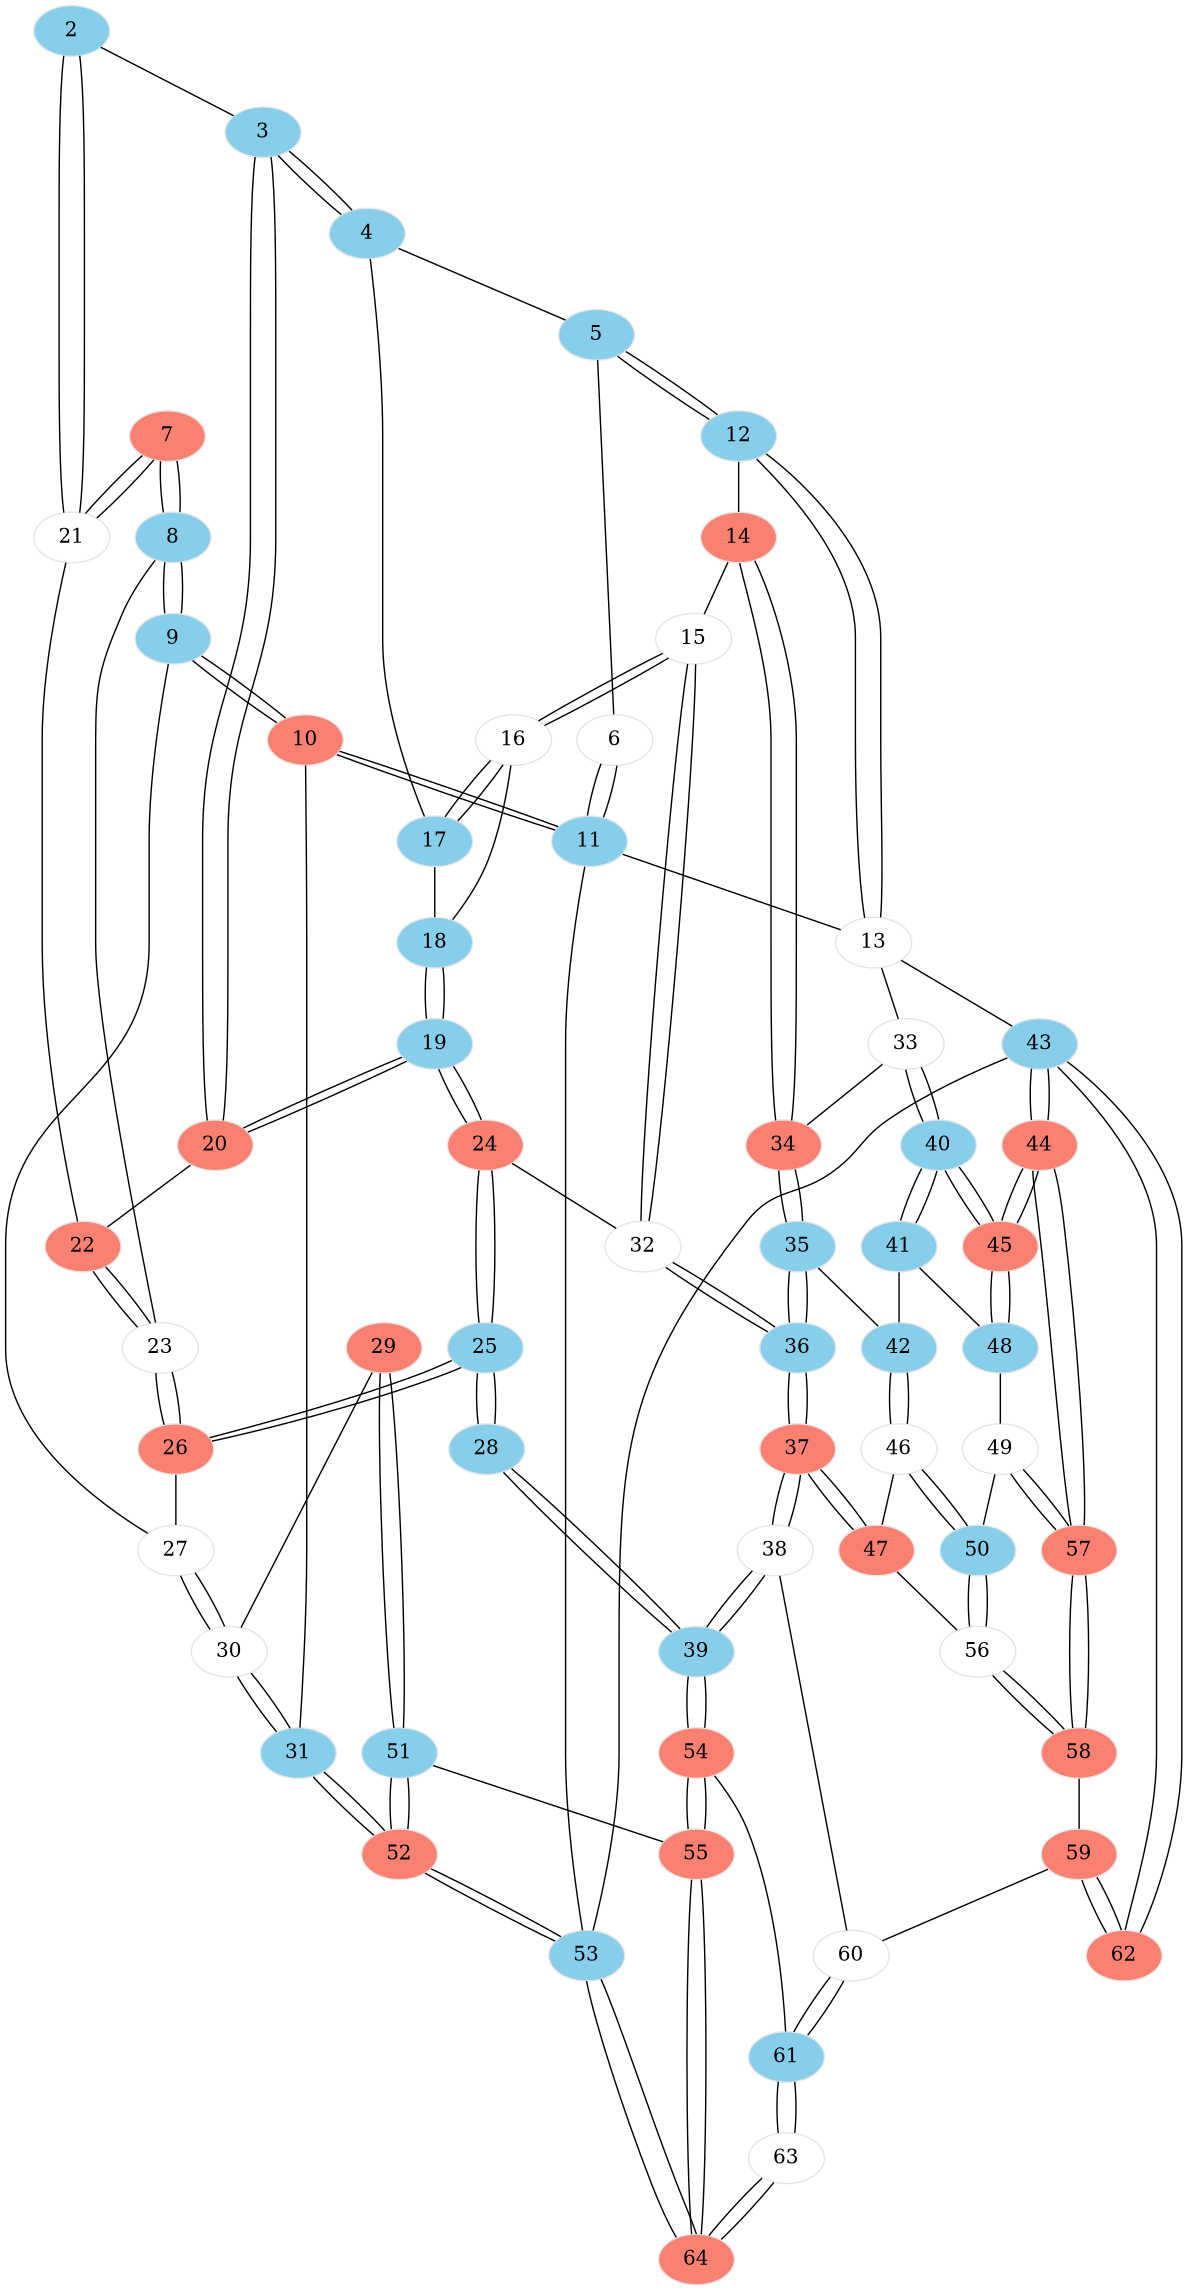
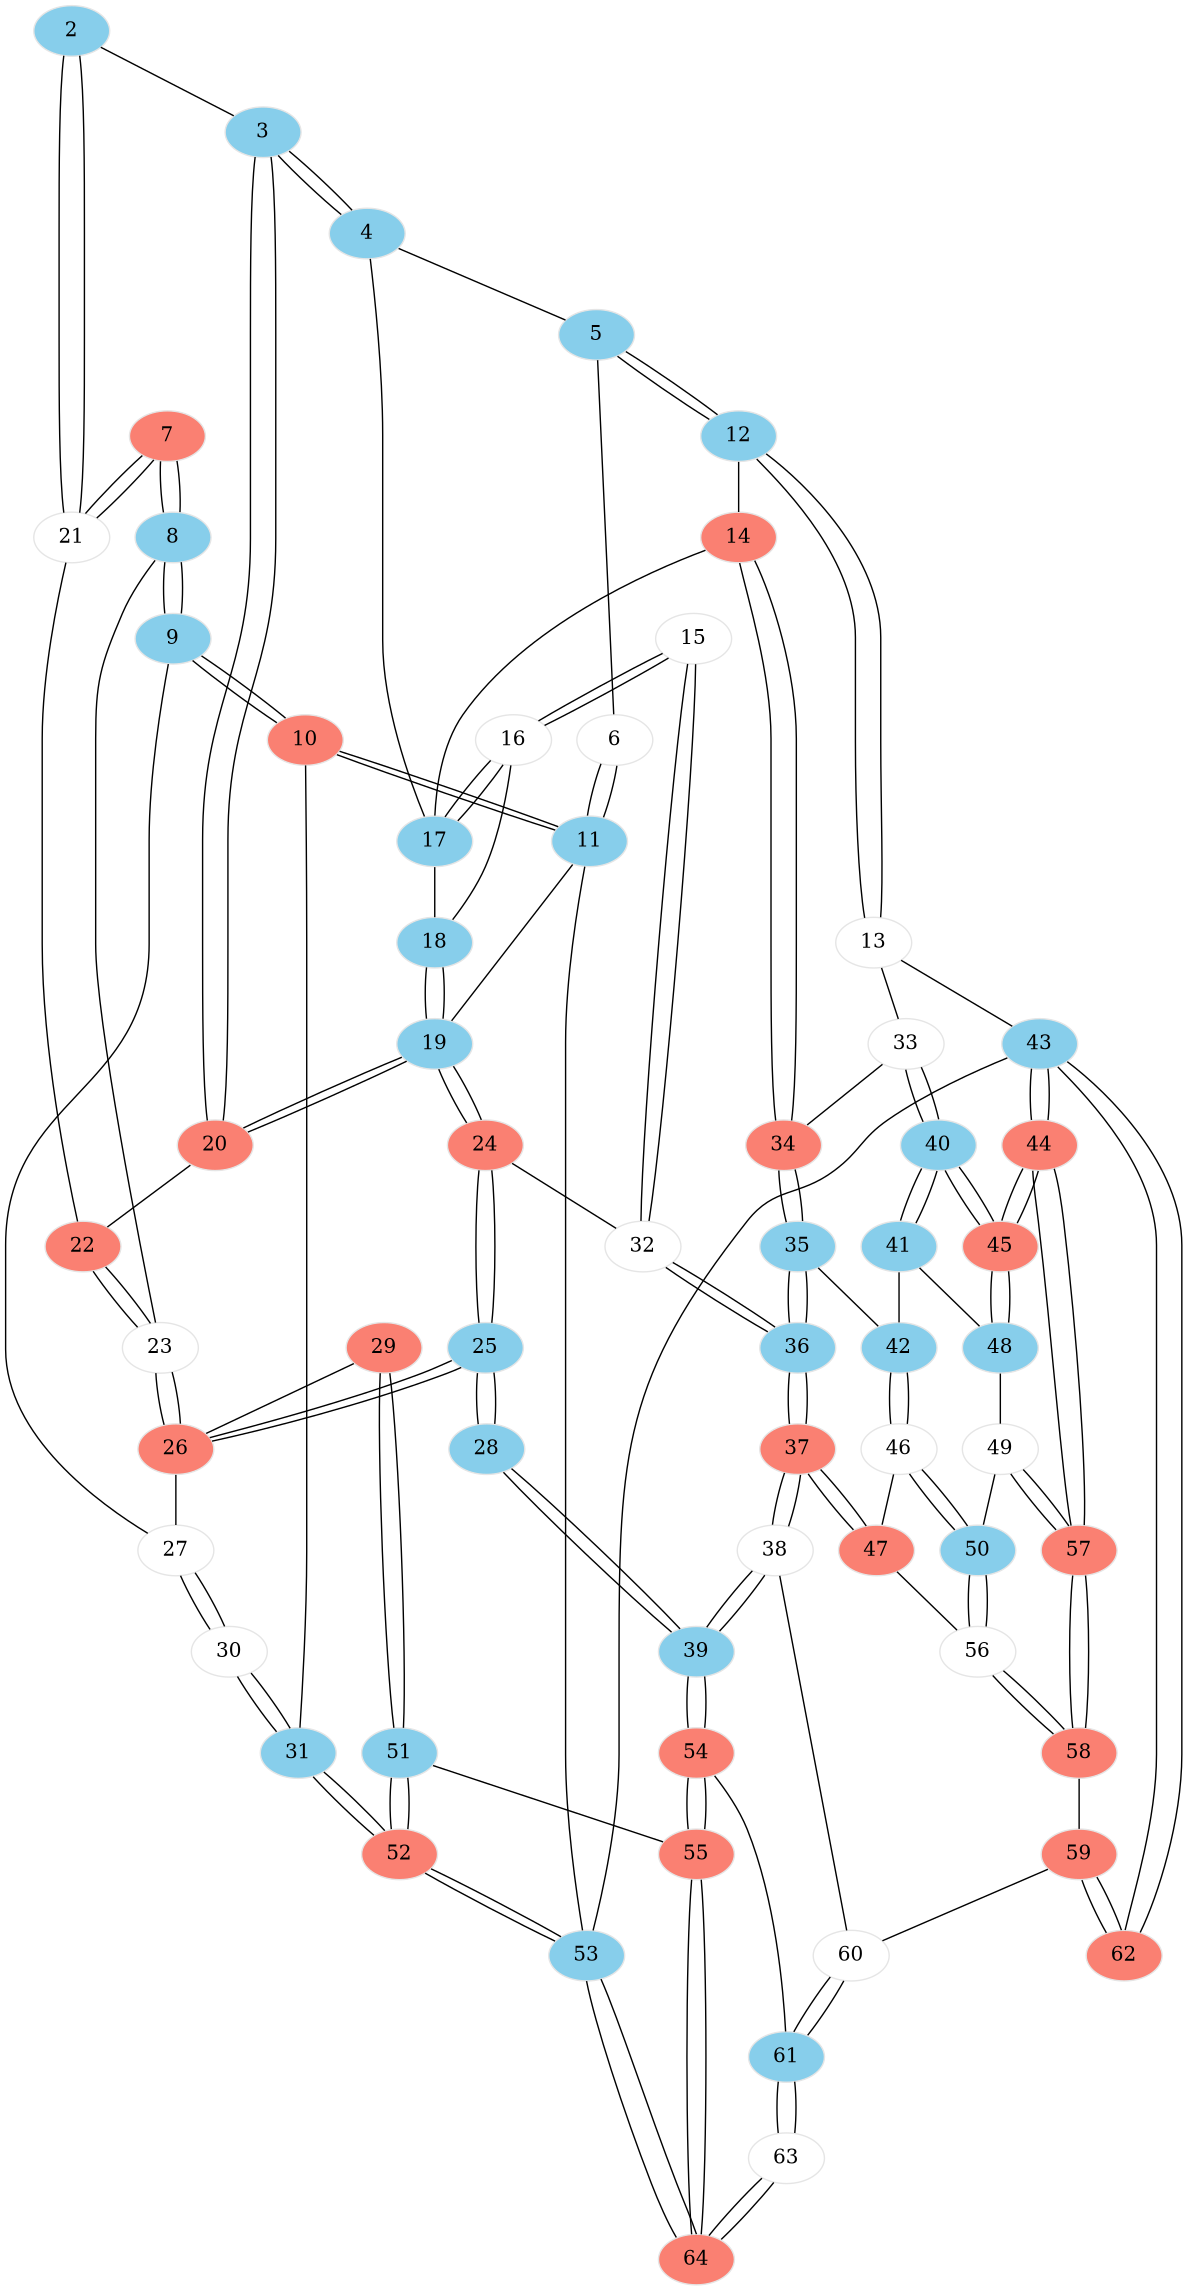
edge "14" -- "15": now "14" -- "17"
edge "11" -- "13": now "11" -- "19"
edge "29" -- "30": now "29" -- "26"
